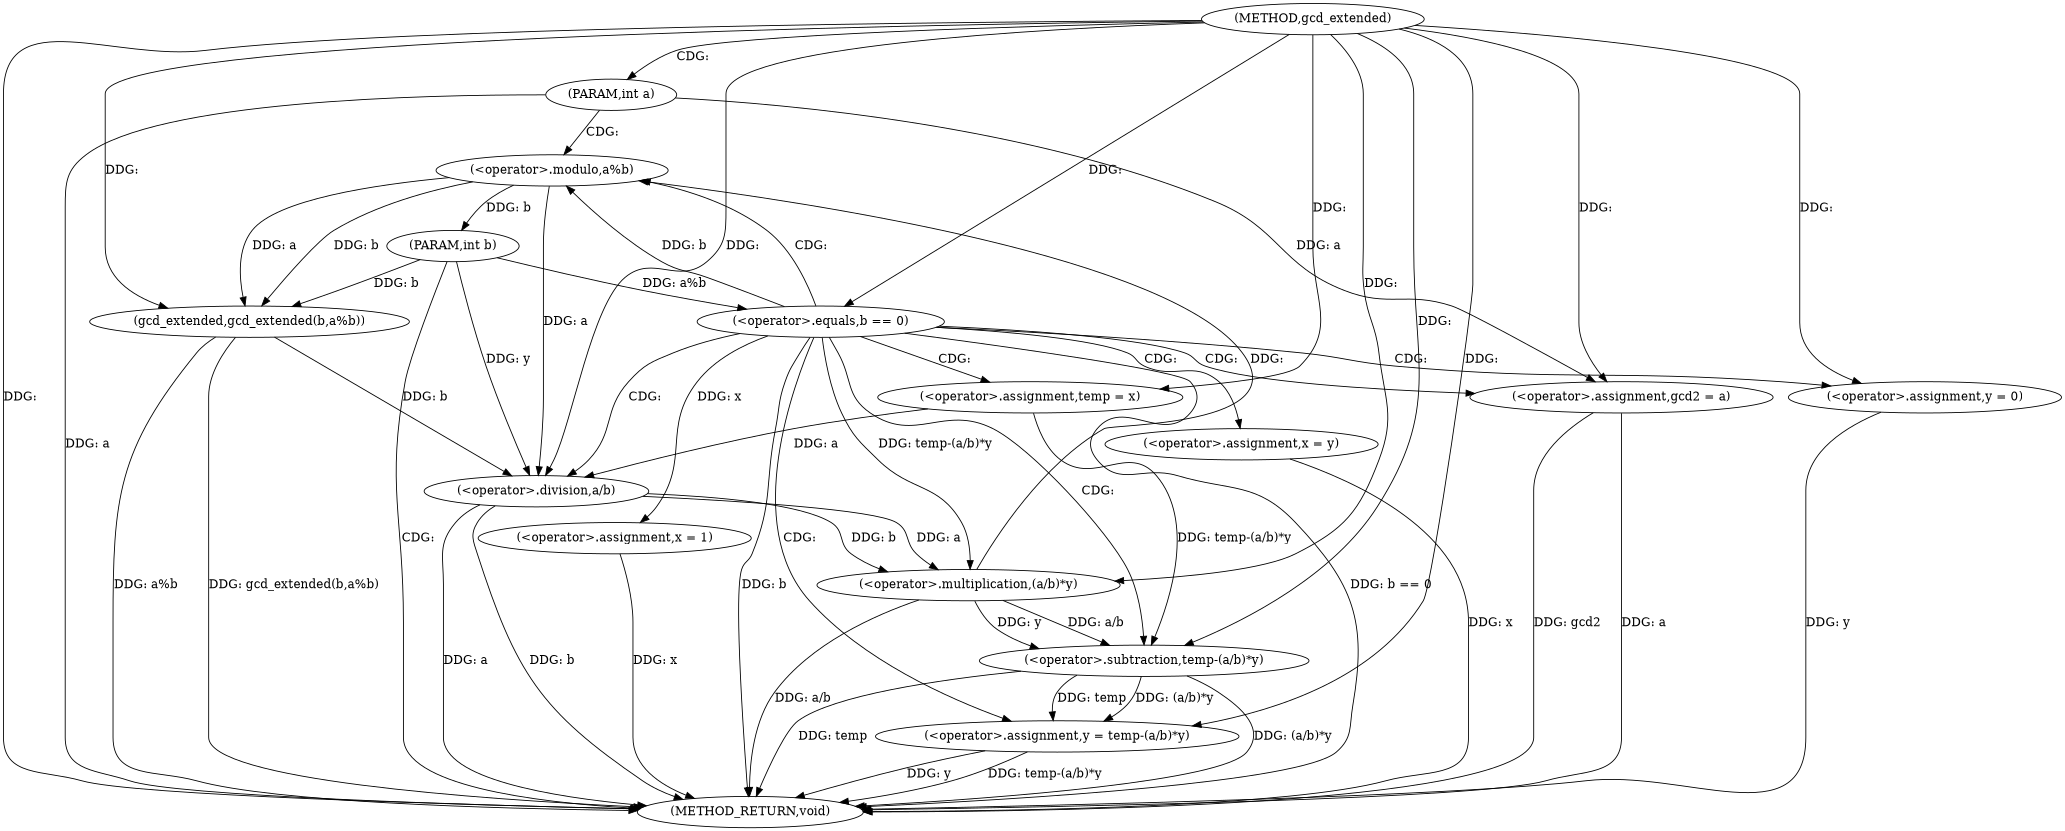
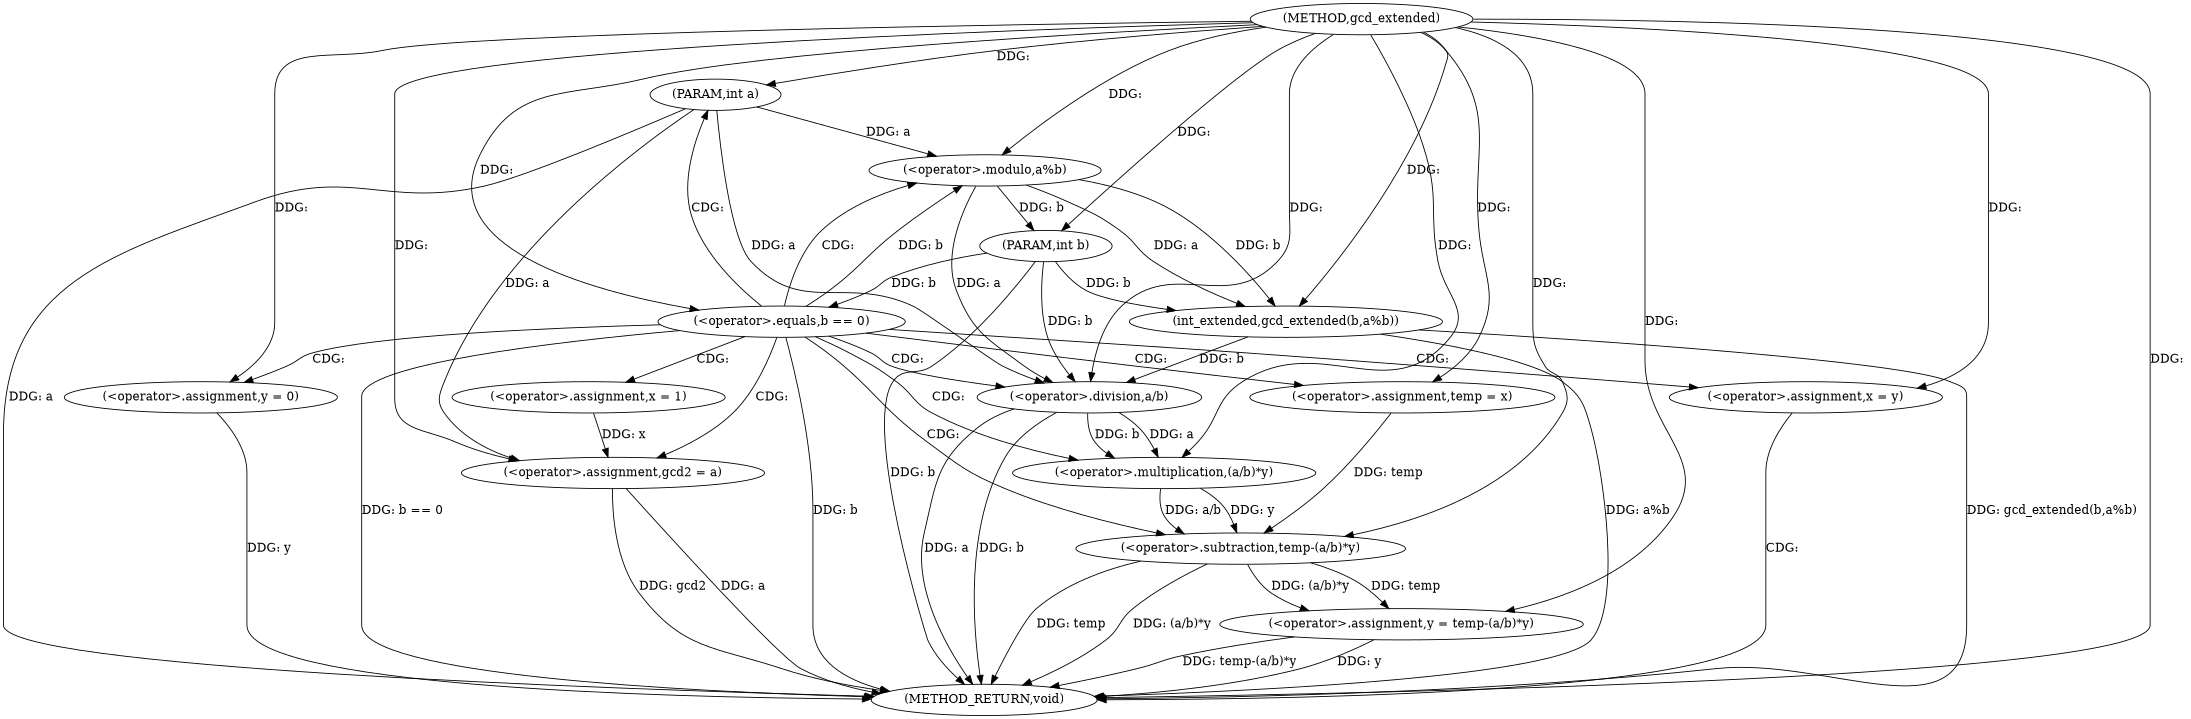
edge "(METHOD,gcd_extended)" -> "(<operator>.assignment,x = y)": added, label "DDG:"
edge "(METHOD,gcd_extended)" -> "(PARAM,int a)": label "CDG: " -> "DDG: "
edge "(METHOD,gcd_extended)" -> "(PARAM,int b)": added, label "DDG:"
edge "(PARAM,int a)" -> "(<operator>.modulo,a%b)": label "CDG: " -> "DDG: a"
edge "(PARAM,int b)" -> "(<operator>.equals,b == 0)": label "DDG: a%b" -> "DDG: b"
edge "(<operator>.multiplication,(a/b)*y)" -> "(<operator>.modulo,a%b)": now "(METHOD,gcd_extended)" -> "(<operator>.modulo,a%b)"
node "(gcd_extended,gcd_extended(b,a%b))": label "(gcd_extended,gcd_extended(b,a%b))" -> "(int_extended,gcd_extended(b,a%b))"
edge "(PARAM,int b)" -> "(<operator>.division,a/b)": label "DDG: y" -> "DDG: b"
edge "(<operator>.equals,b == 0)" -> "(<operator>.assignment,x = 1)": label "DDG: x" -> "CDG: "
edge "(<operator>.assignment,temp = x)" -> "(<operator>.division,a/b)": now "(PARAM,int a)" -> "(<operator>.division,a/b)"
edge "(<operator>.equals,b == 0)" -> "(<operator>.multiplication,(a/b)*y)": label "DDG: temp-(a/b)*y" -> "CDG: "
edge "(PARAM,int b)" -> "(METHOD_RETURN,void)": label "CDG: " -> "DDG: b"
edge "(<operator>.assignment,temp = x)" -> "(<operator>.subtraction,temp-(a/b)*y)": label "DDG: temp-(a/b)*y" -> "DDG: temp"
edge "(<operator>.equals,b == 0)" -> "(<operator>.assignment,y = temp-(a/b)*y)": now "(<operator>.equals,b == 0)" -> "(PARAM,int a)"
edge "(<operator>.assignment,x = y)" -> "(METHOD_RETURN,void)": label "DDG: x" -> "CDG: "
edge "(<operator>.multiplication,(a/b)*y)" -> "(METHOD_RETURN,void)": removed, label "DDG: a/b"
edge "(<operator>.assignment,x = 1)" -> "(METHOD_RETURN,void)": now "(<operator>.assignment,x = 1)" -> "(<operator>.assignment,gcd2 = a)"
